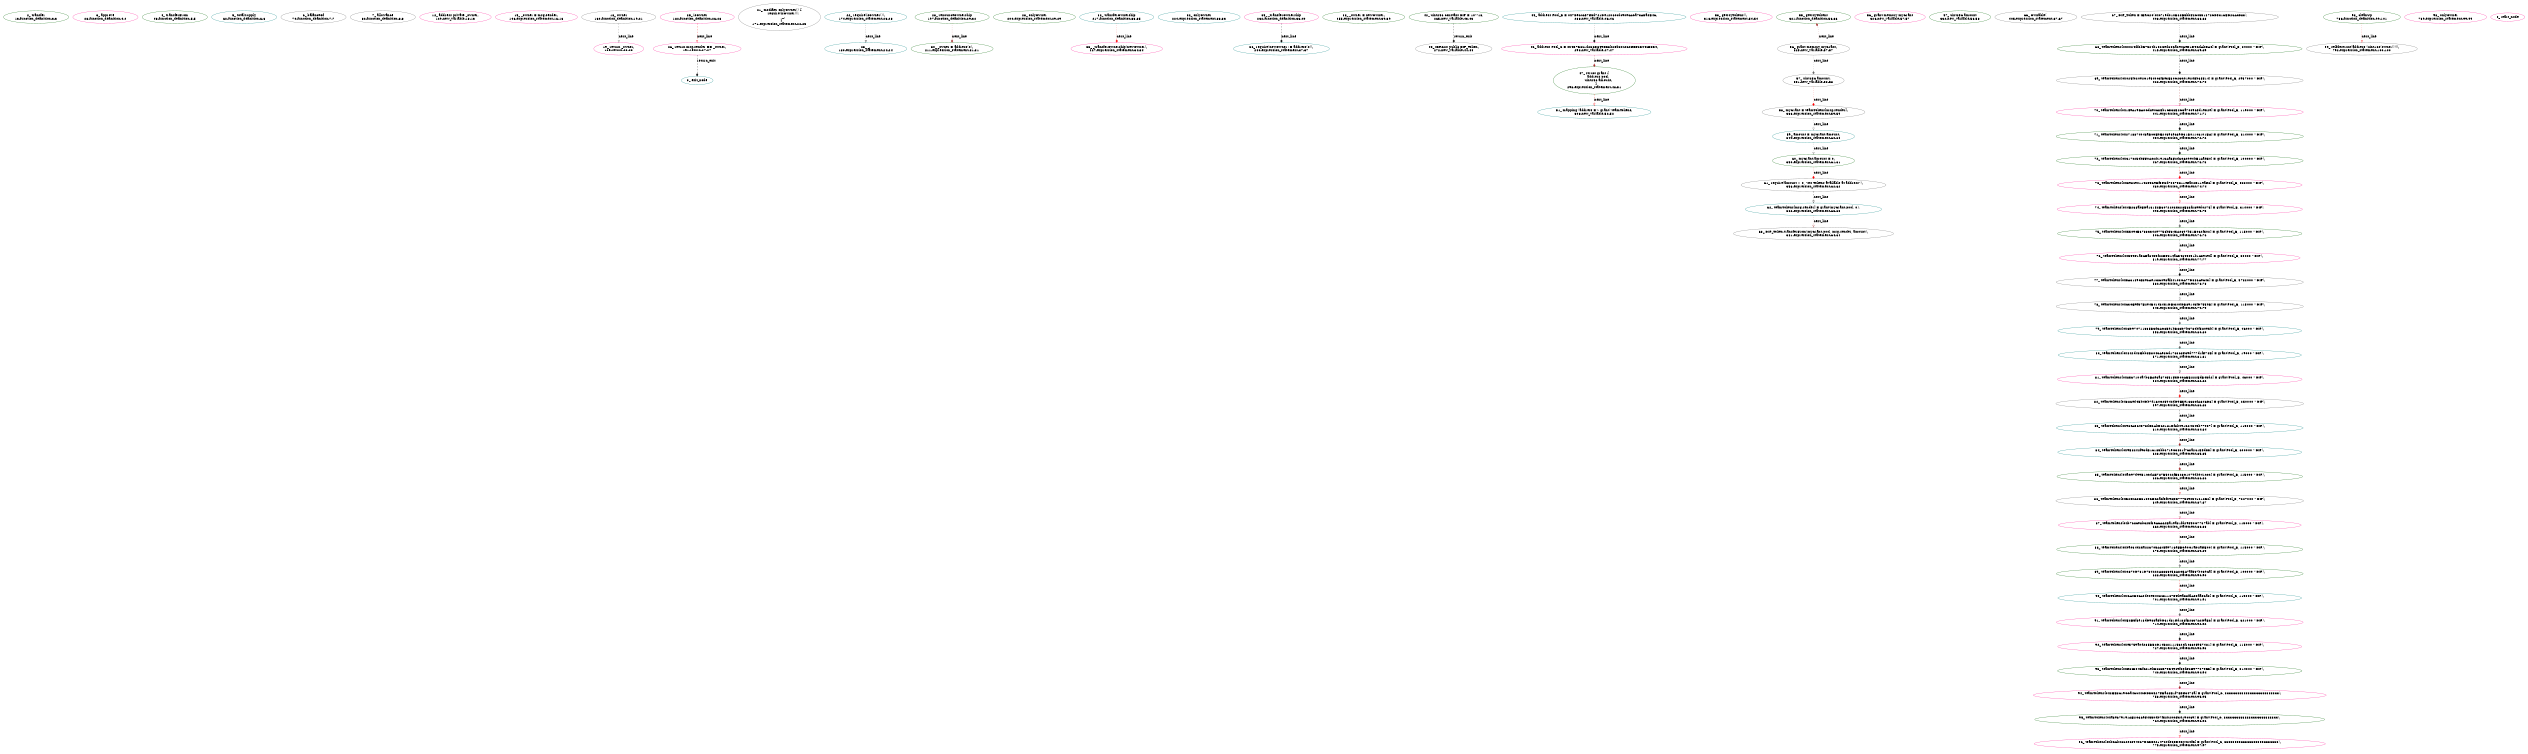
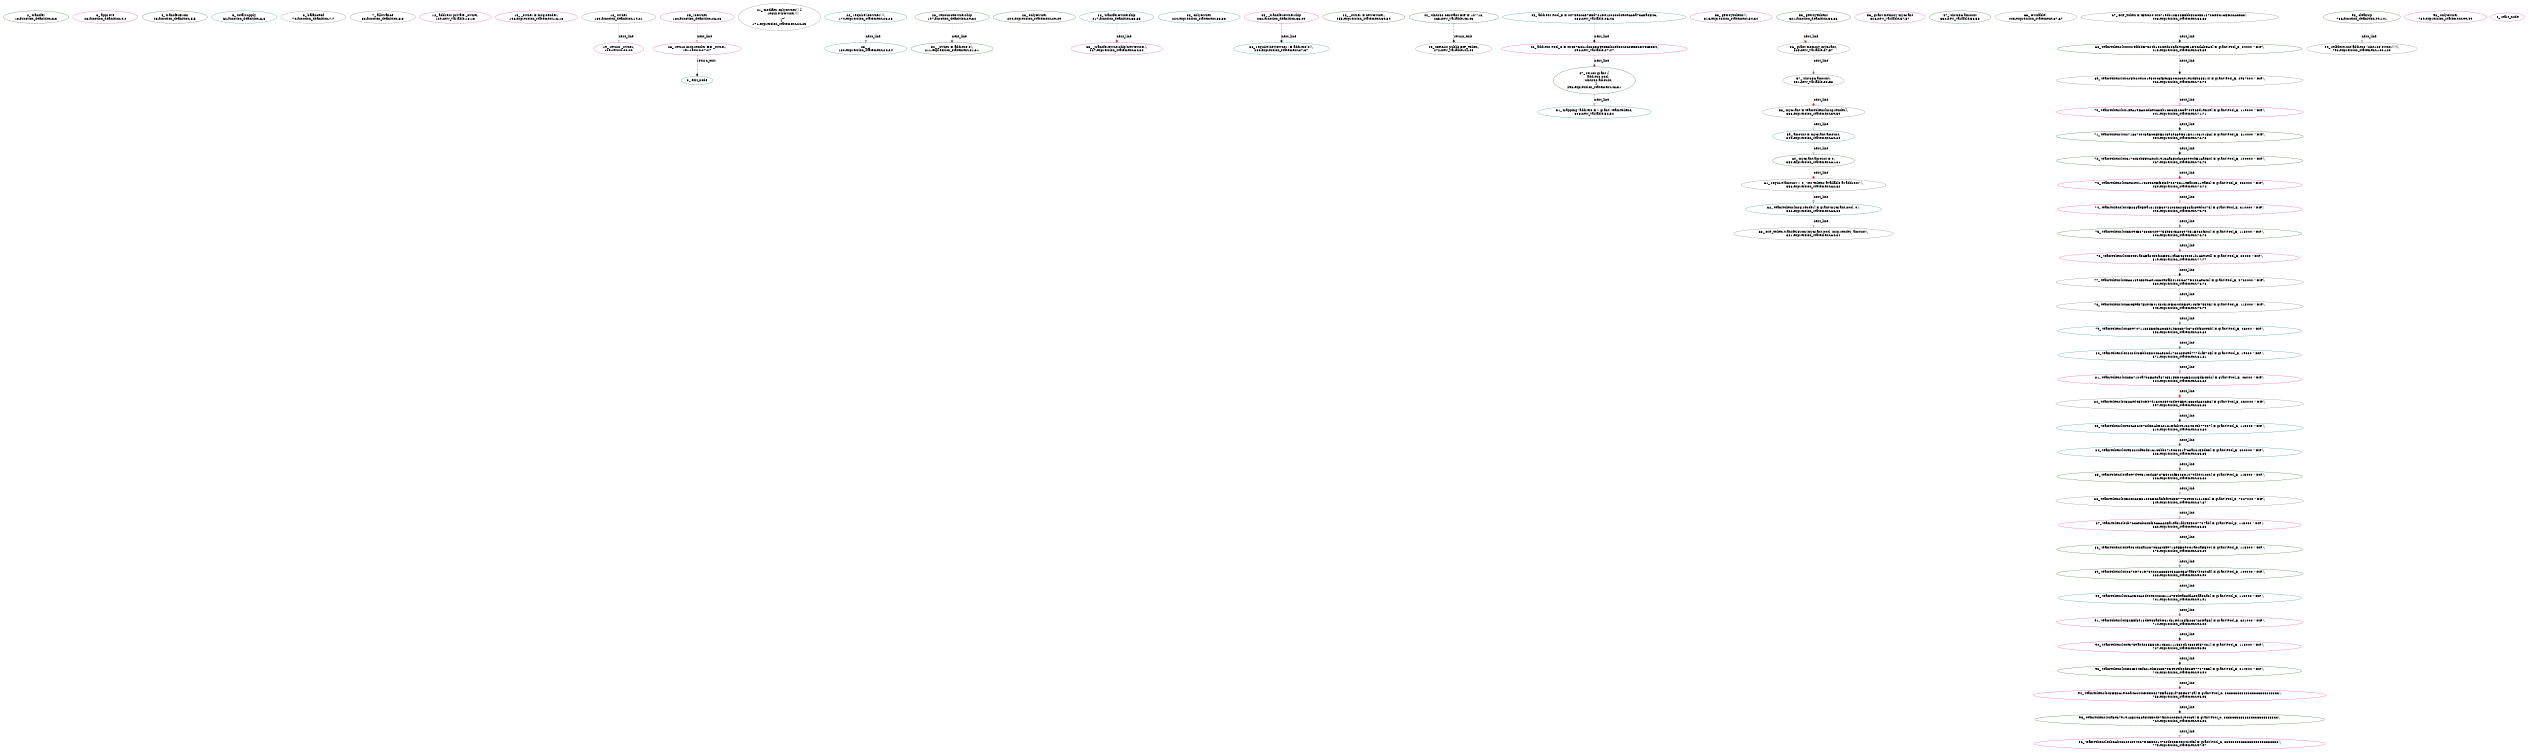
edge "56_ grant memory myGrant; 325-new_variable-57-57" -> "55_ getMyTokens 321-function_definition-56-66": reversed
